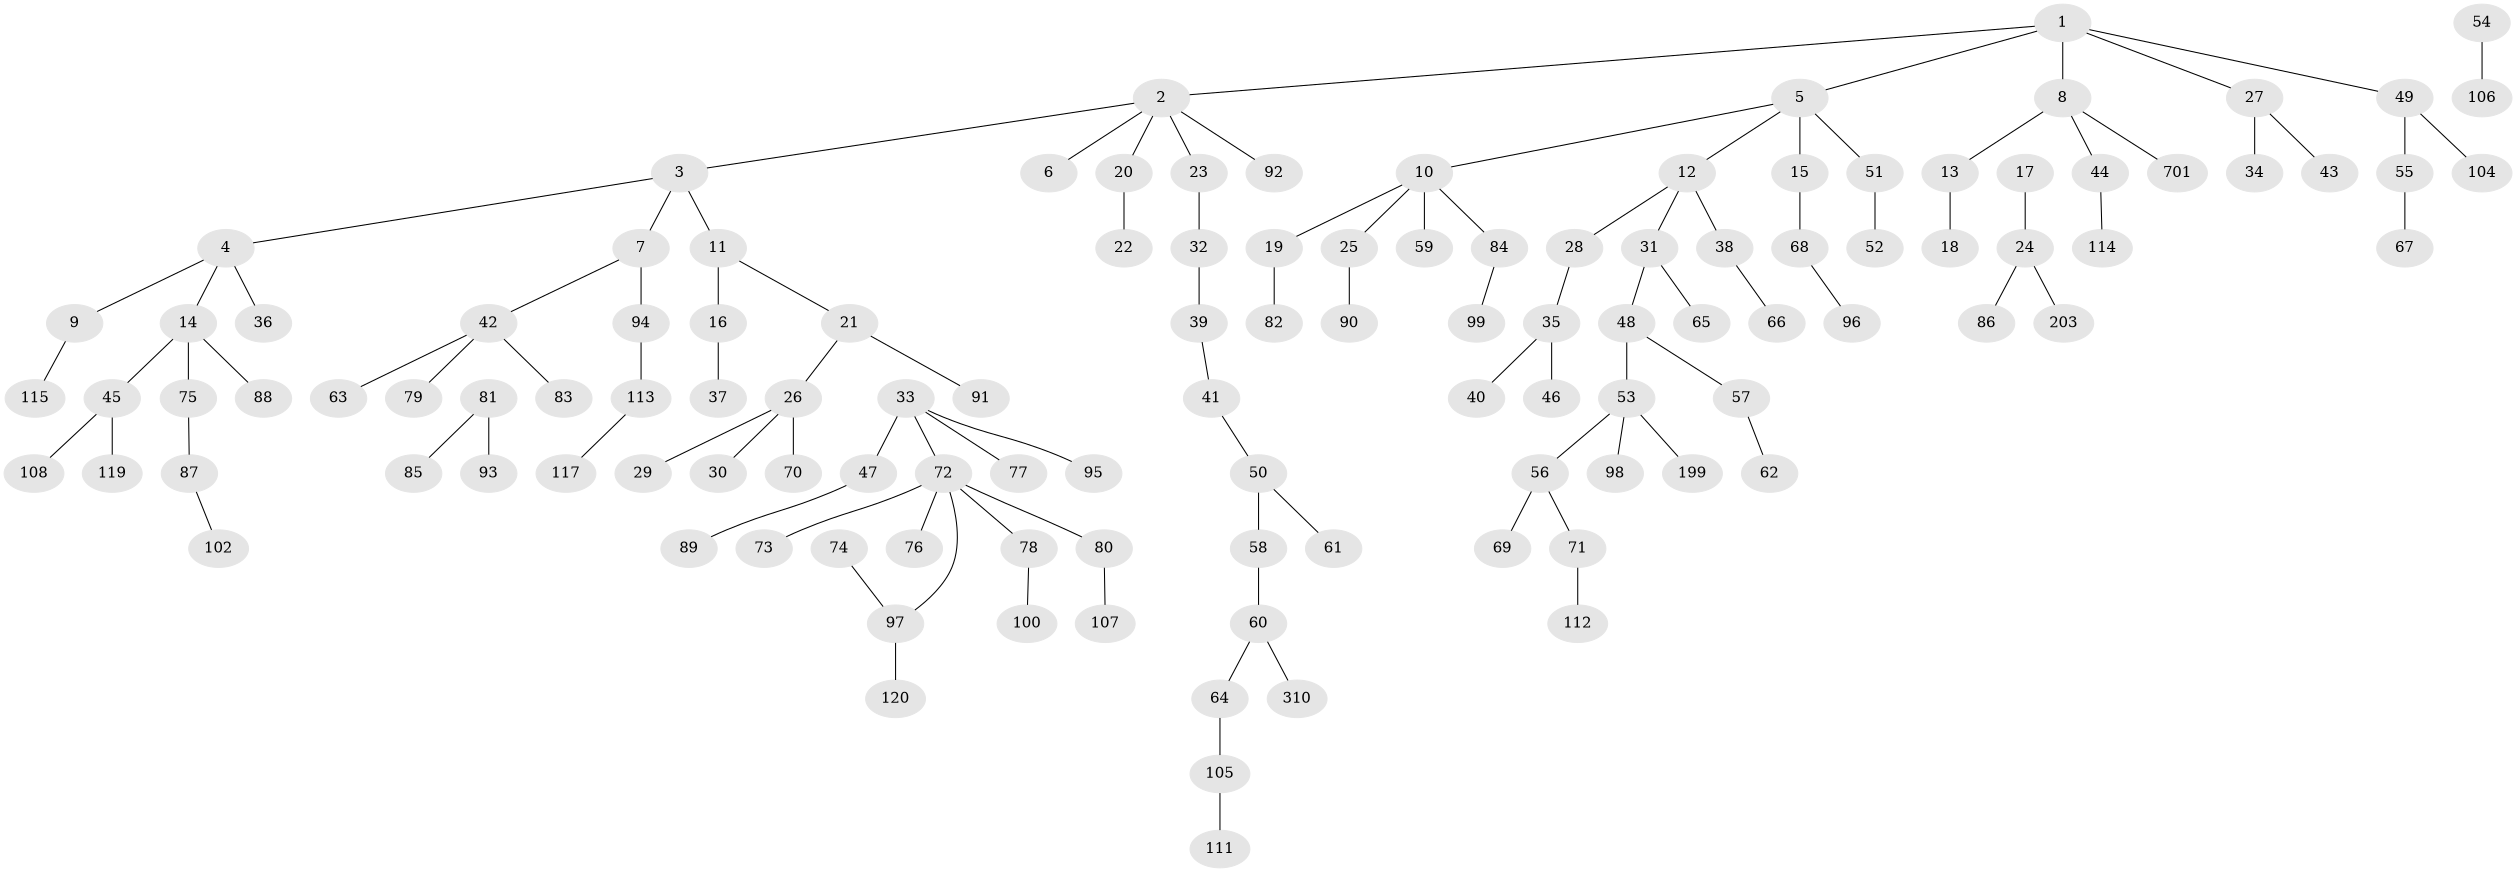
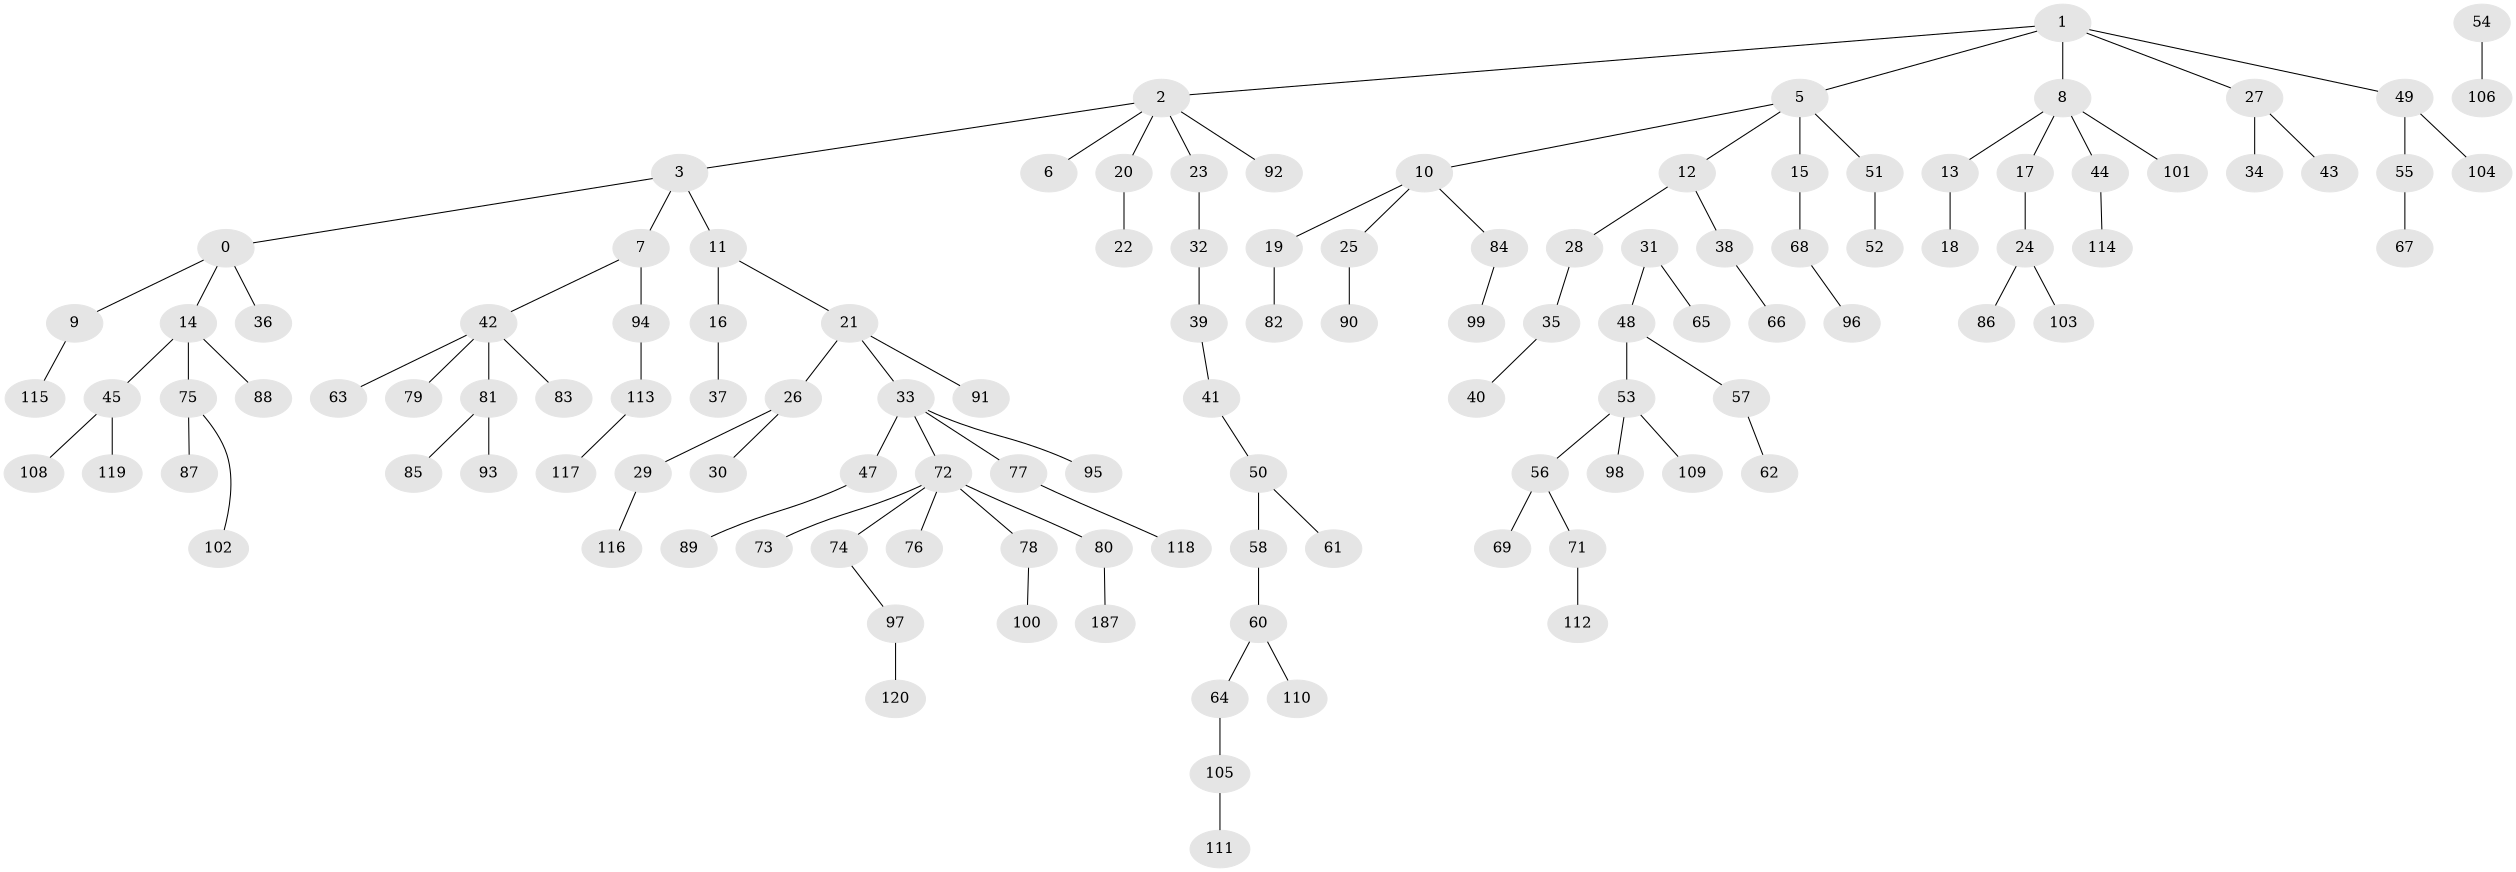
edge "8" -- "17": added
node "701": label "701" -> "101"
edge "12" -- "31": removed
node "4": label "4" -> "0"
node "59": removed
node "203": label "203" -> "103"
edge "42" -- "81": added
edge "21" -- "33": added
node "46": removed
node "70": removed
node "199": label "199" -> "109"
edge "87" -- "102": now "75" -- "102"
node "116": added
node "118": added
edge "72" -- "97": now "72" -- "74"
node "107": label "107" -> "187"
node "310": label "310" -> "110"
